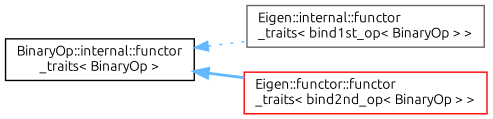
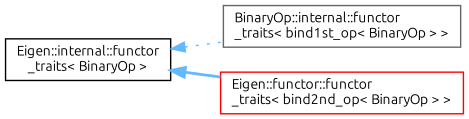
node "Eigen::internal::functor _traits< bind1st_op< BinaryOp > >": label "Eigen::internal::functor _traits< bind1st_op< BinaryOp > >" -> "BinaryOp::internal::functor _traits< bind1st_op< BinaryOp > >"
node "BinaryOp::internal::functor _traits< BinaryOp >": label "BinaryOp::internal::functor _traits< BinaryOp >" -> "Eigen::internal::functor _traits< BinaryOp >"
